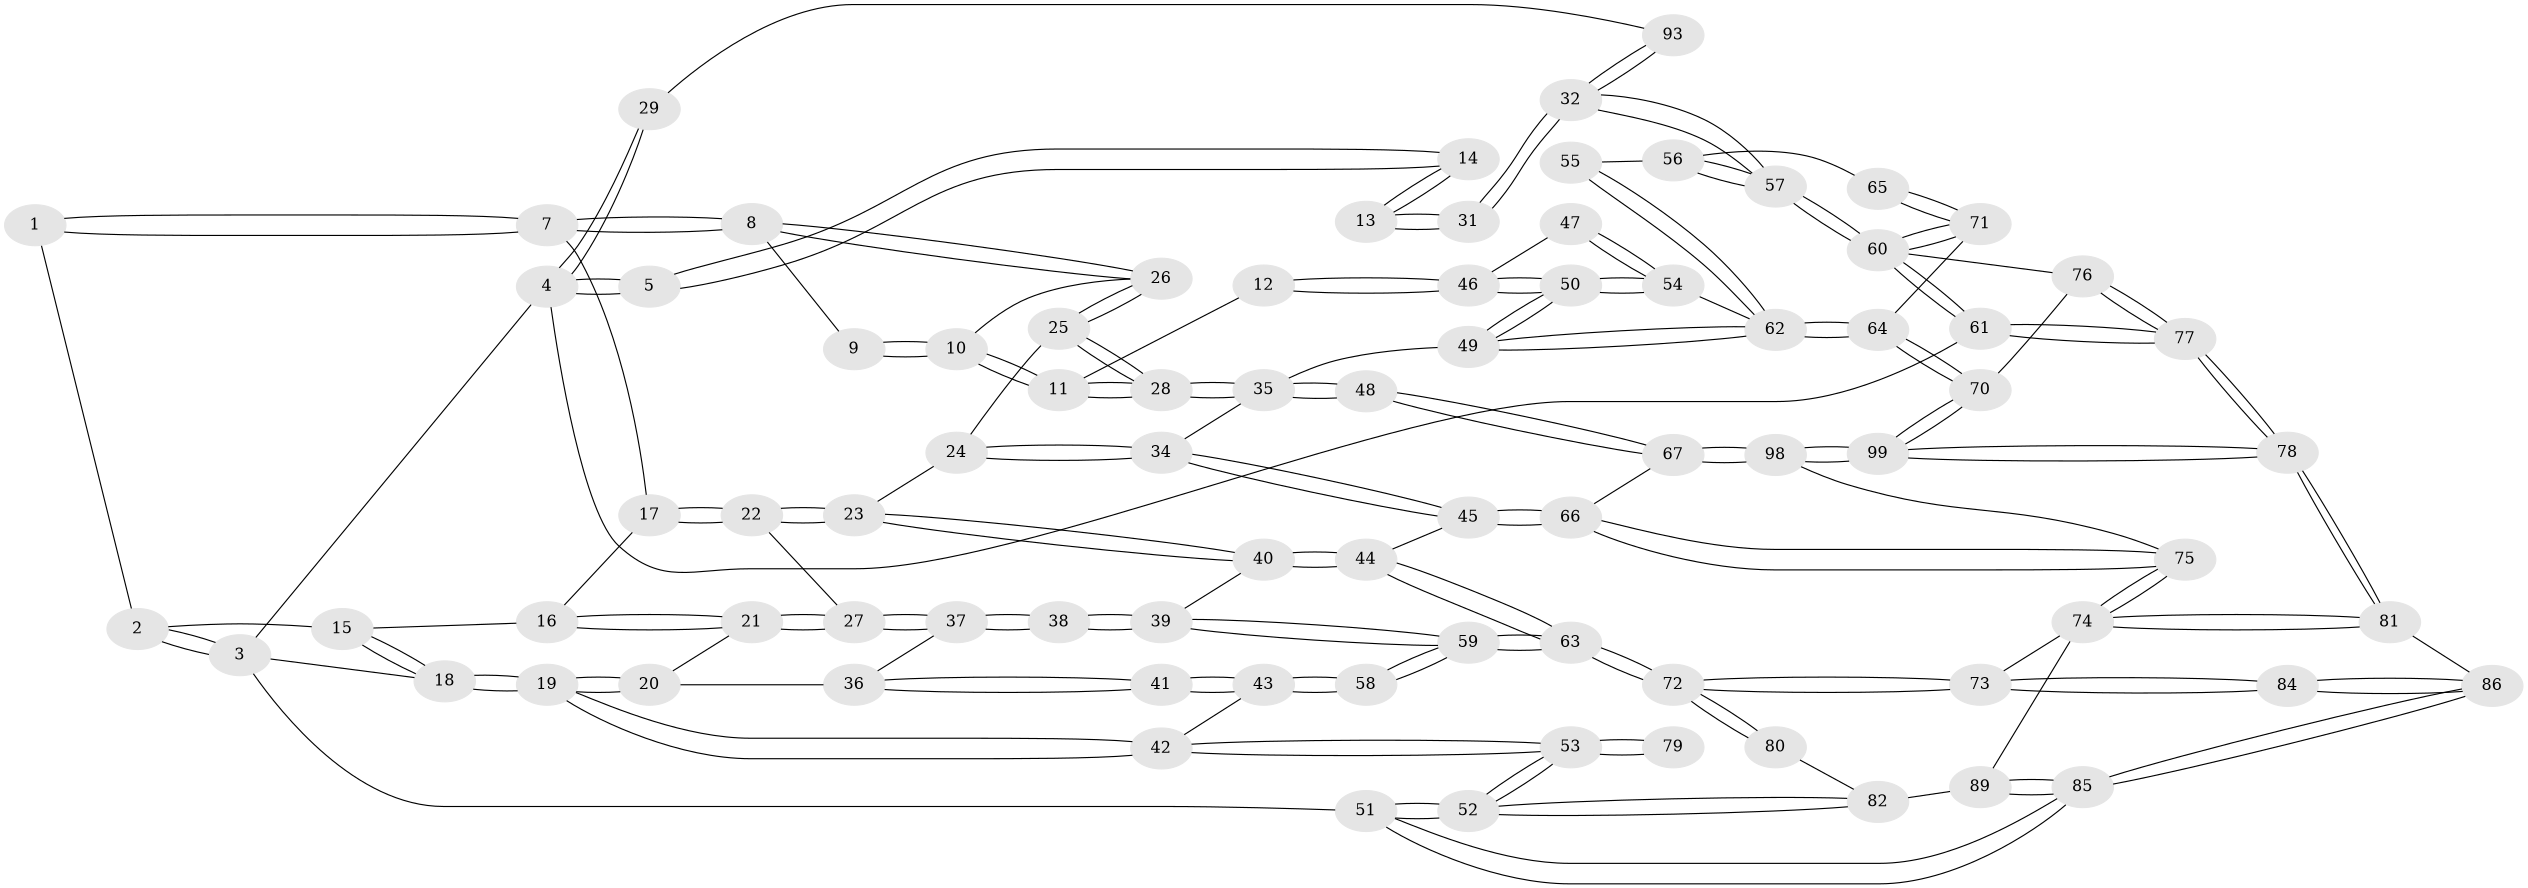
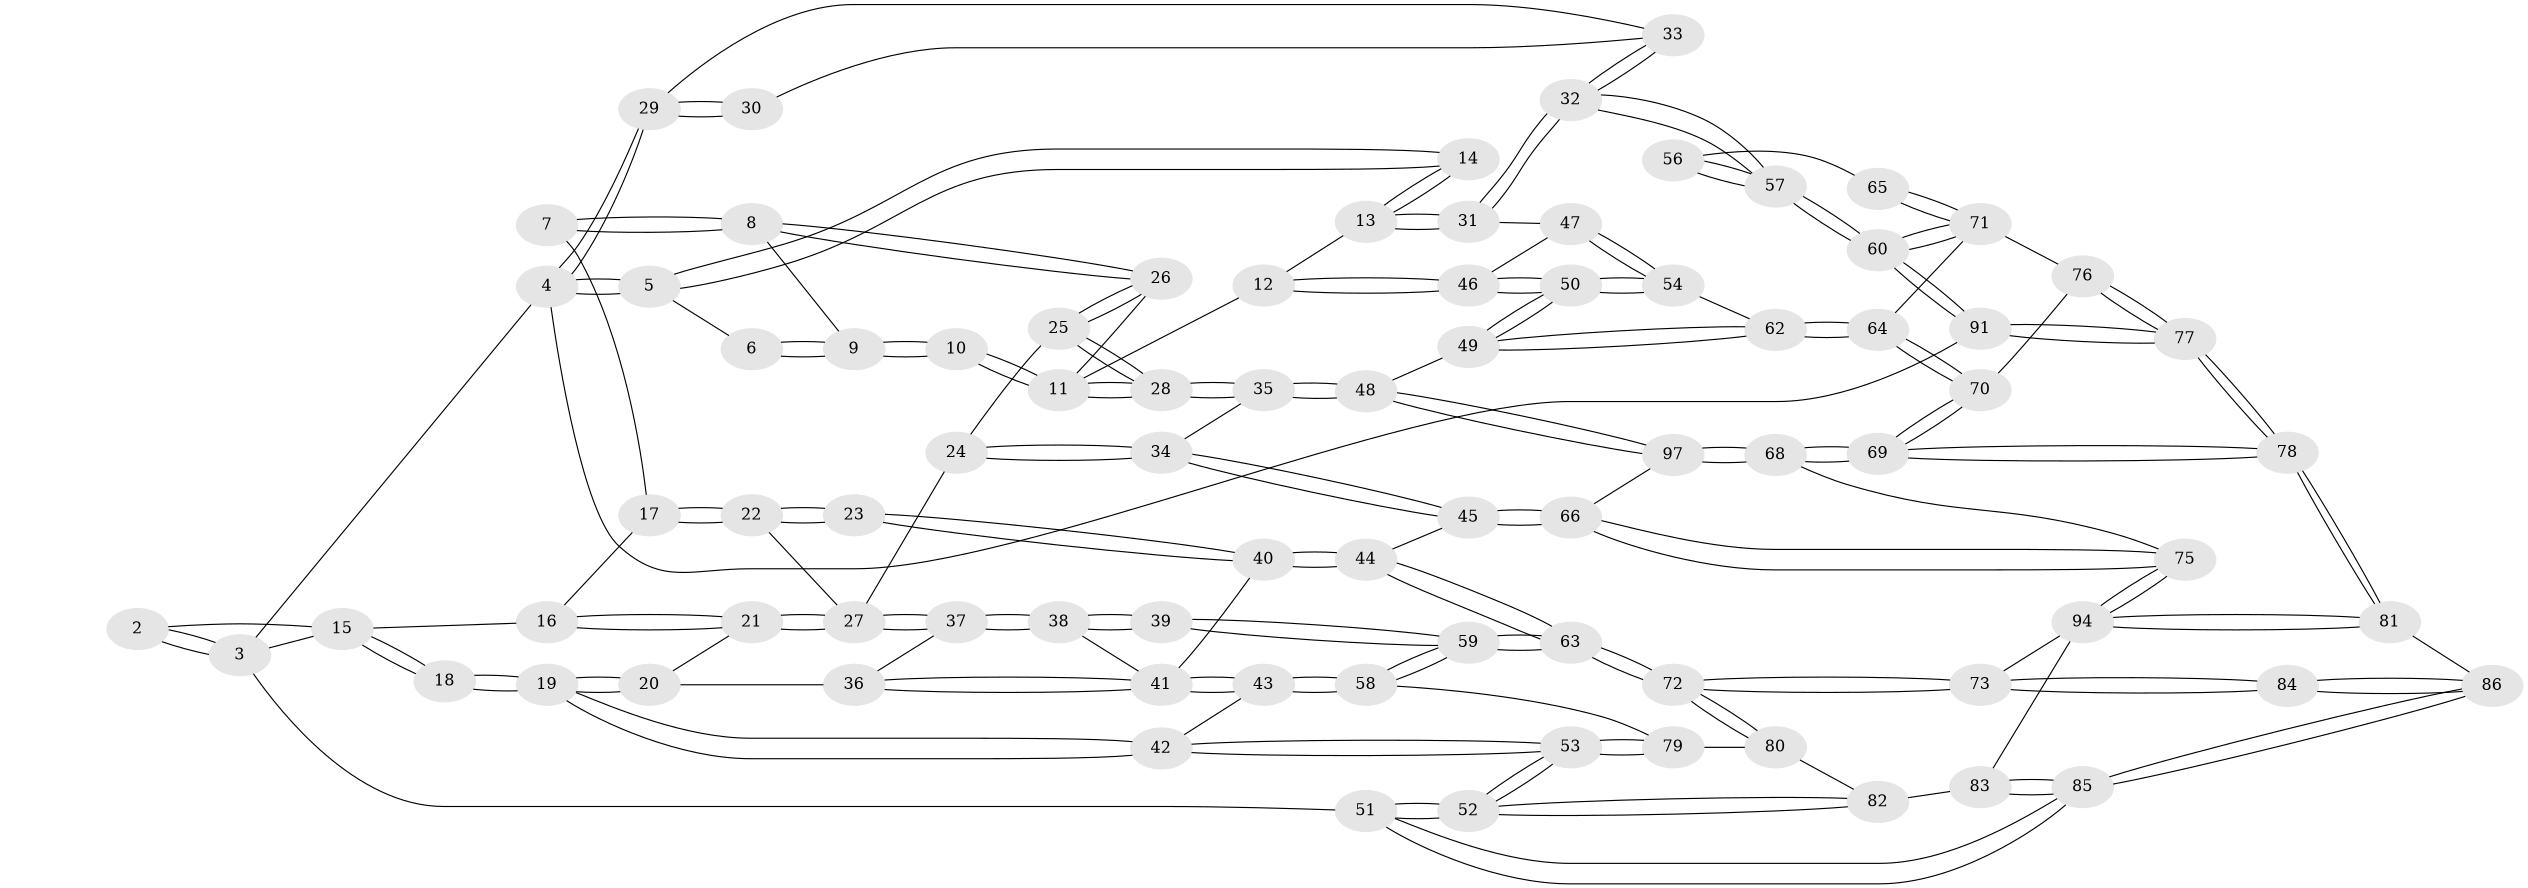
node "93": label "93" -> "33"
node "30": added
node "55": removed
edge "31" -- "47": added
node "1": removed
edge "13" -- "12": added
edge "60" -- "76": now "71" -- "76"
edge "26" -- "10": now "26" -- "11"
node "61": label "61" -> "91"
node "6": added
edge "49" -- "35": now "49" -- "48"
node "99": label "99" -> "69"
node "67": label "67" -> "97"
node "98": label "98" -> "68"
edge "24" -- "23": now "24" -- "27"
edge "40" -- "39": now "40" -- "41"
node "74": label "74" -> "94"
edge "38" -- "41": added
edge "3" -- "18": now "3" -- "15"
edge "58" -- "79": added
edge "79" -- "80": added
node "89": label "89" -> "83"
